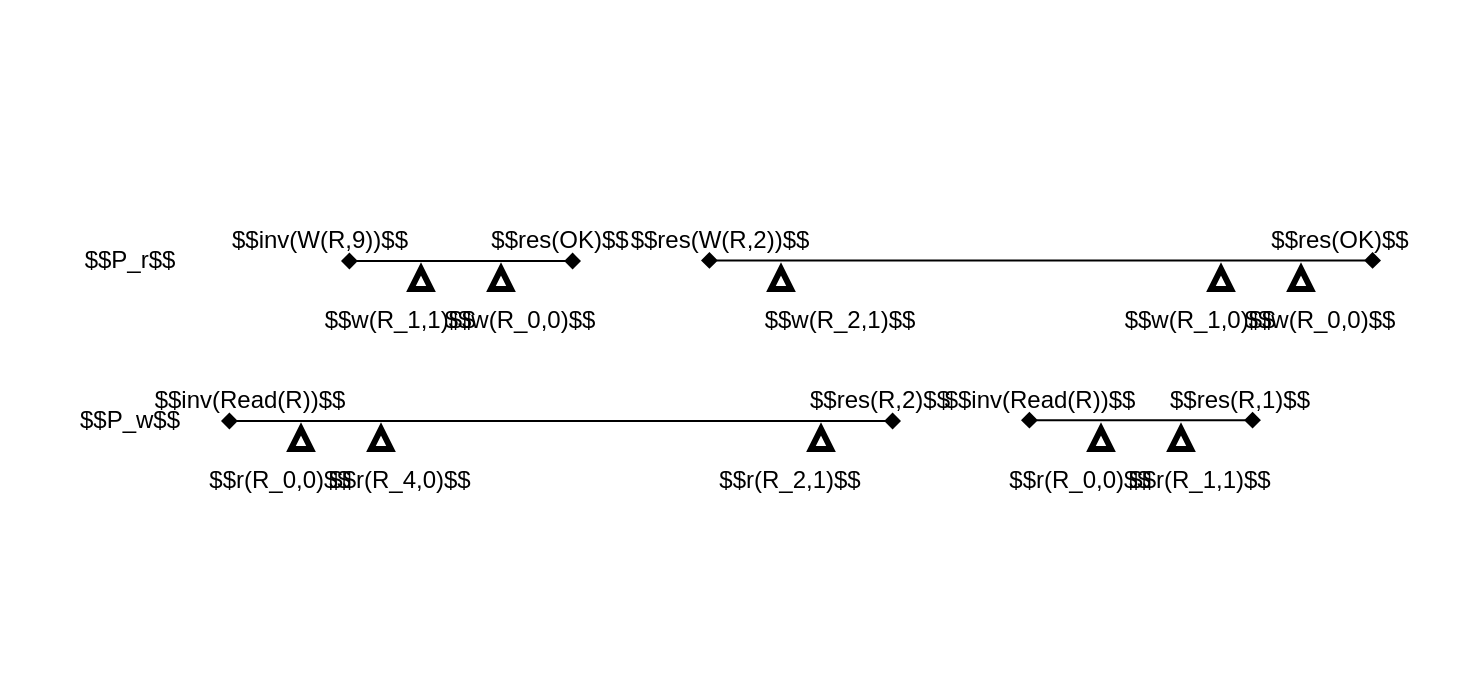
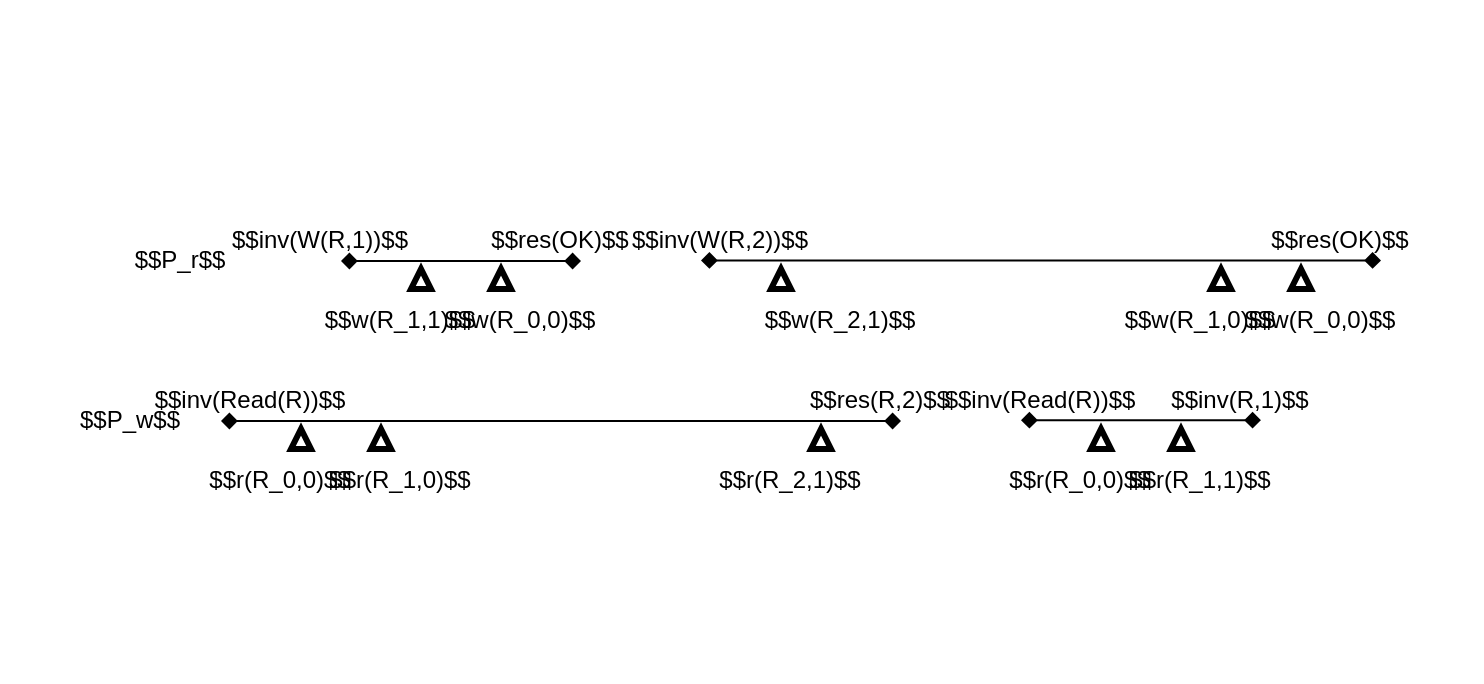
node "$$inv(W(R,9))$$": label "$$inv(W(R,9))$$" -> "$$inv(W(R,1))$$"
node "$$res(W(R,2))$$": label "$$res(W(R,2))$$" -> "$$inv(W(R,2))$$"
node "$$P_r$$": moved (131, 261) -> (181, 261)
node "$$res(R,1)$$": label "$$res(R,1)$$" -> "$$inv(R,1)$$"
node "$$r(R_4,0)$$": label "$$r(R_4,0)$$" -> "$$r(R_1,0)$$"
